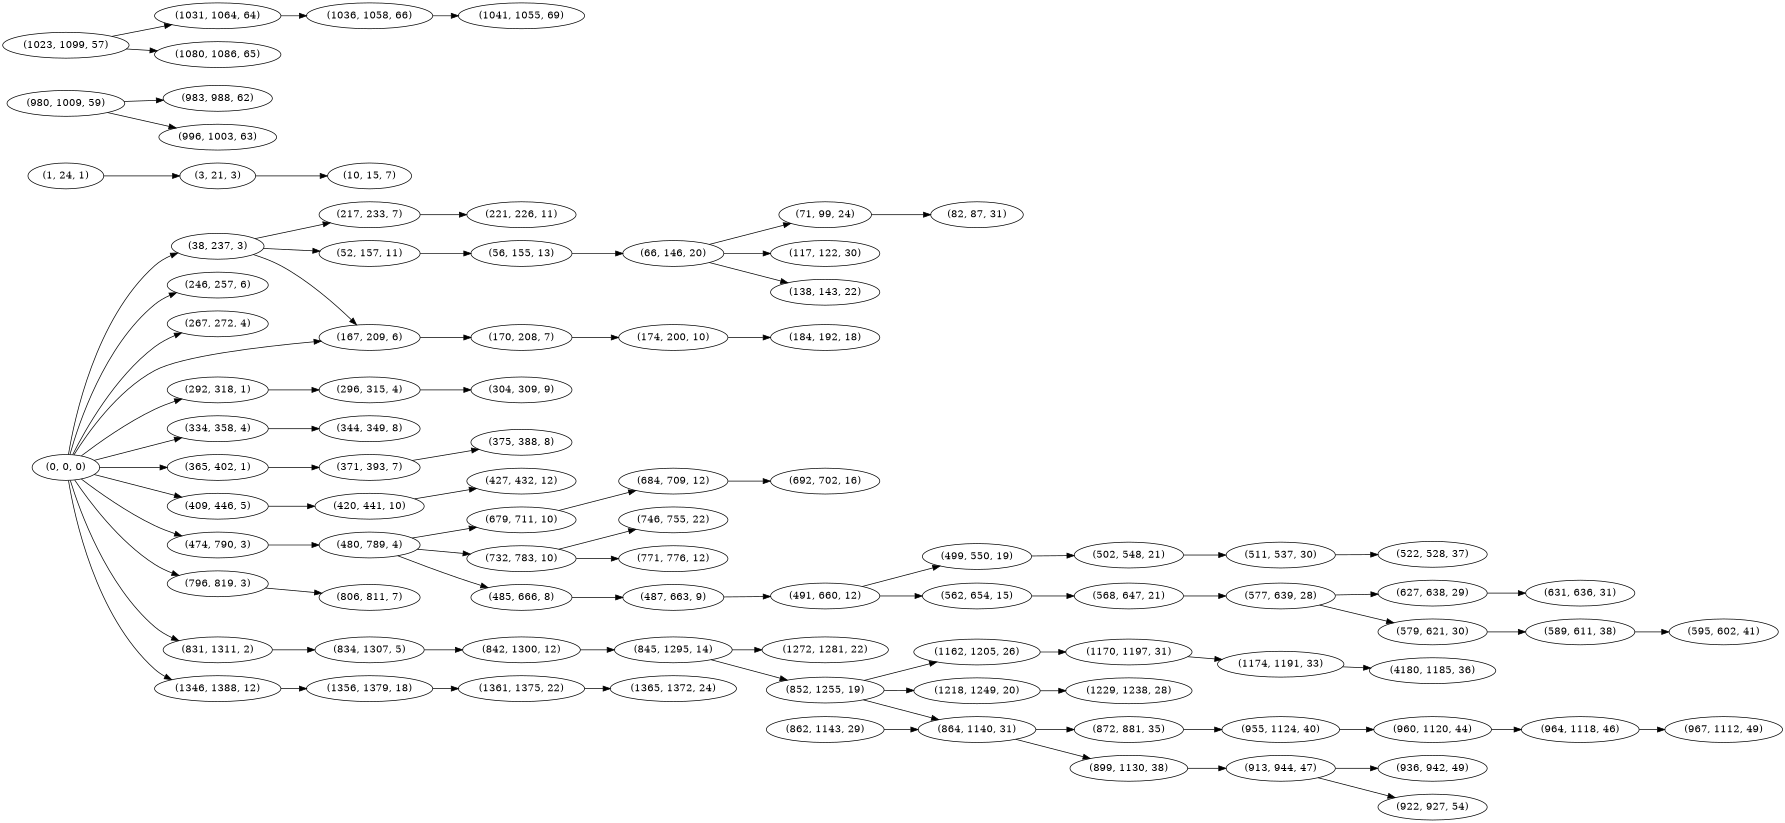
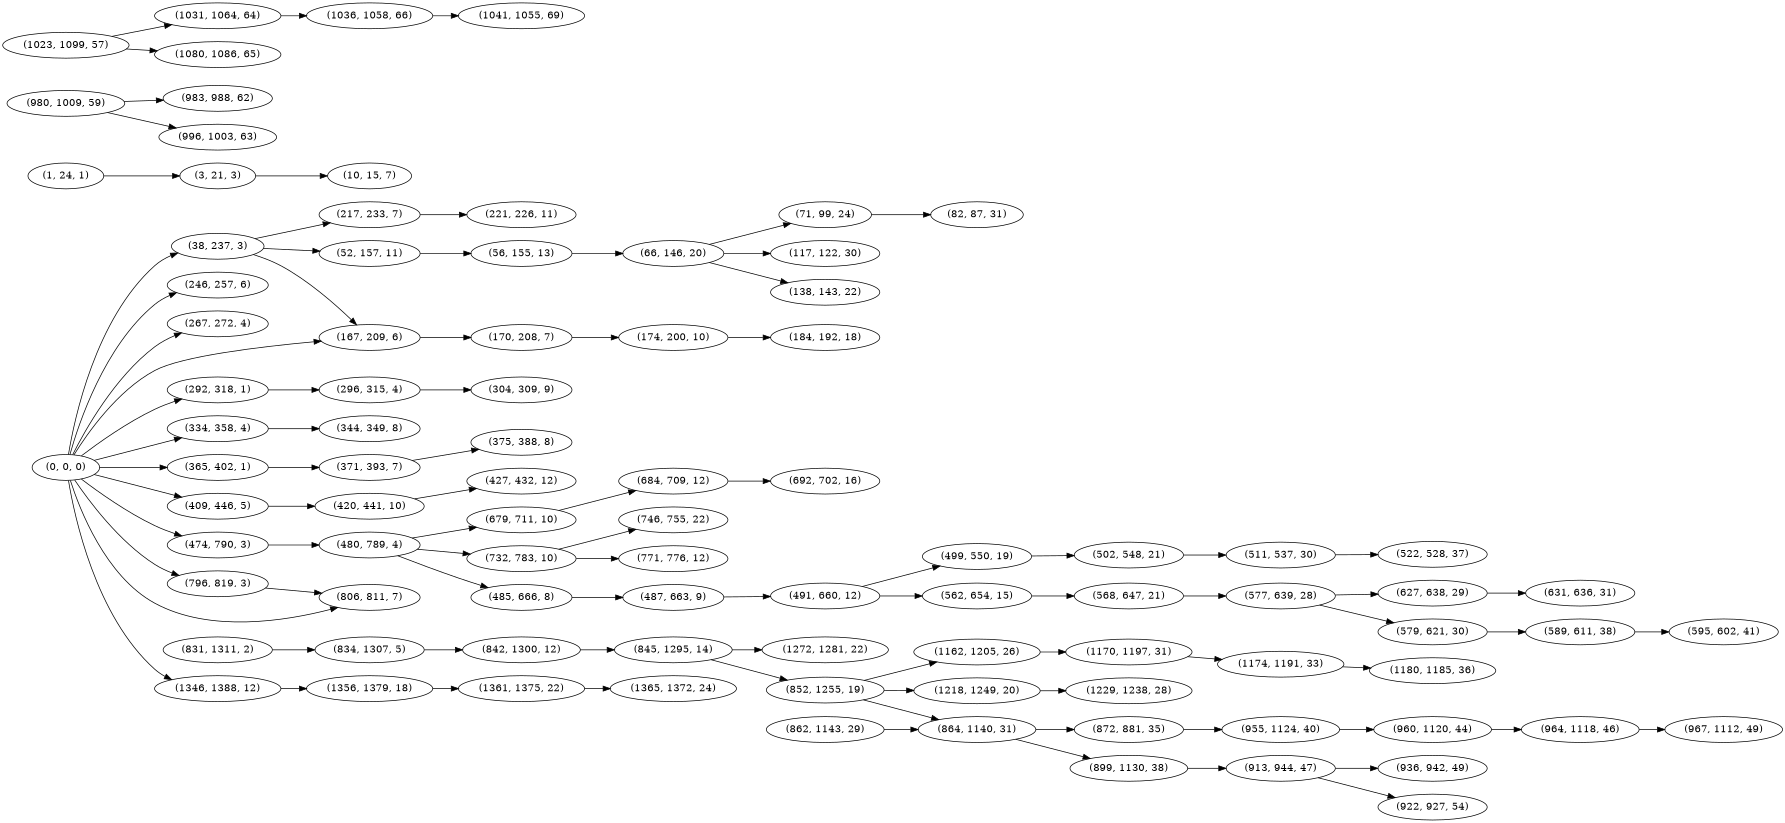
edge "(0, 0, 0)" -> "(831, 1311, 2)": now "(0, 0, 0)" -> "(806, 811, 7)"
node "(4180, 1185, 36)": label "(4180, 1185, 36)" -> "(1180, 1185, 36)"
